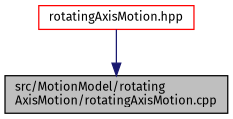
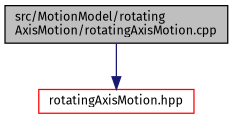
edge "rotatingAxisMotion.hpp" -> "src/MotionModel/rotating AxisMotion/rotatingAxisMotion.cpp": reversed
